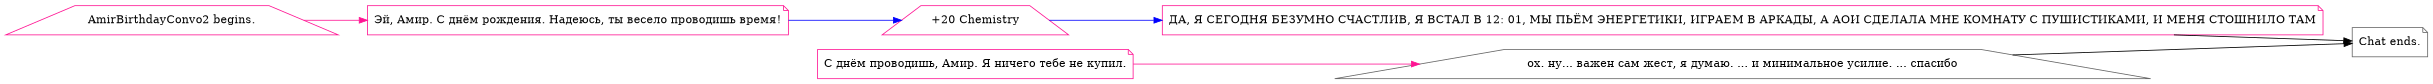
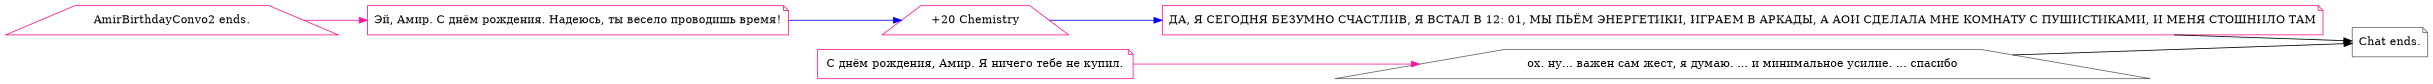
node "AmirBirthdayConvo2 begins.": label "AmirBirthdayConvo2 begins." -> "AmirBirthdayConvo2 ends."
node "С днём проводишь, Амир. Я ничего тебе не купил.": label "С днём проводишь, Амир. Я ничего тебе не купил." -> "С днём рождения, Амир. Я ничего тебе не купил."
